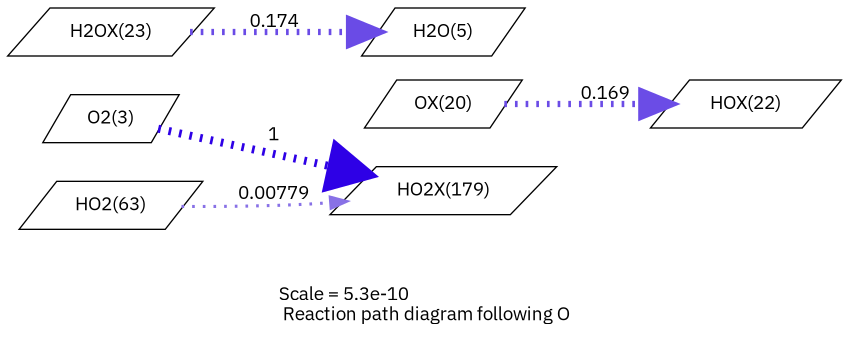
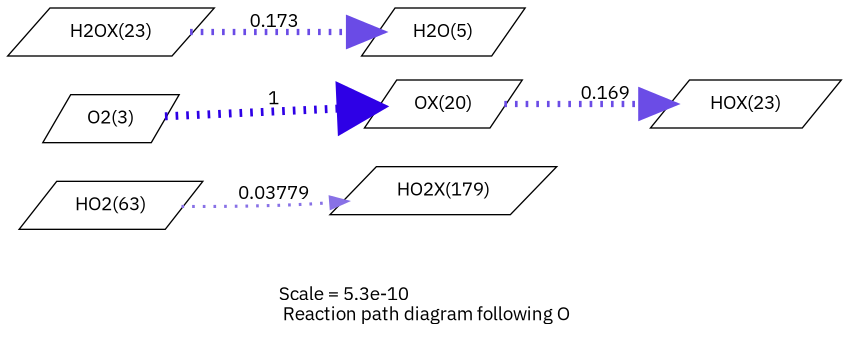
edge "H2OX(23)" -> "H2O(5)": label " 0.174" -> " 0.173"
node "HOX(22)": label "HOX(22)" -> "HOX(23)"
edge "O2(3)" -> "HO2X(179)": now "O2(3)" -> "OX(20)"
edge "HO2(63)" -> "HO2X(179)": label " 0.00779" -> " 0.03779"
